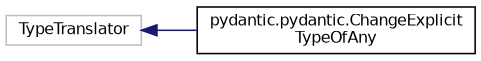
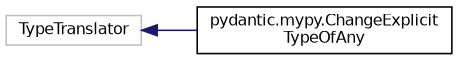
node "pydantic.pydantic.ChangeExplicit TypeOfAny": label "pydantic.pydantic.ChangeExplicit TypeOfAny" -> "pydantic.mypy.ChangeExplicit TypeOfAny"
